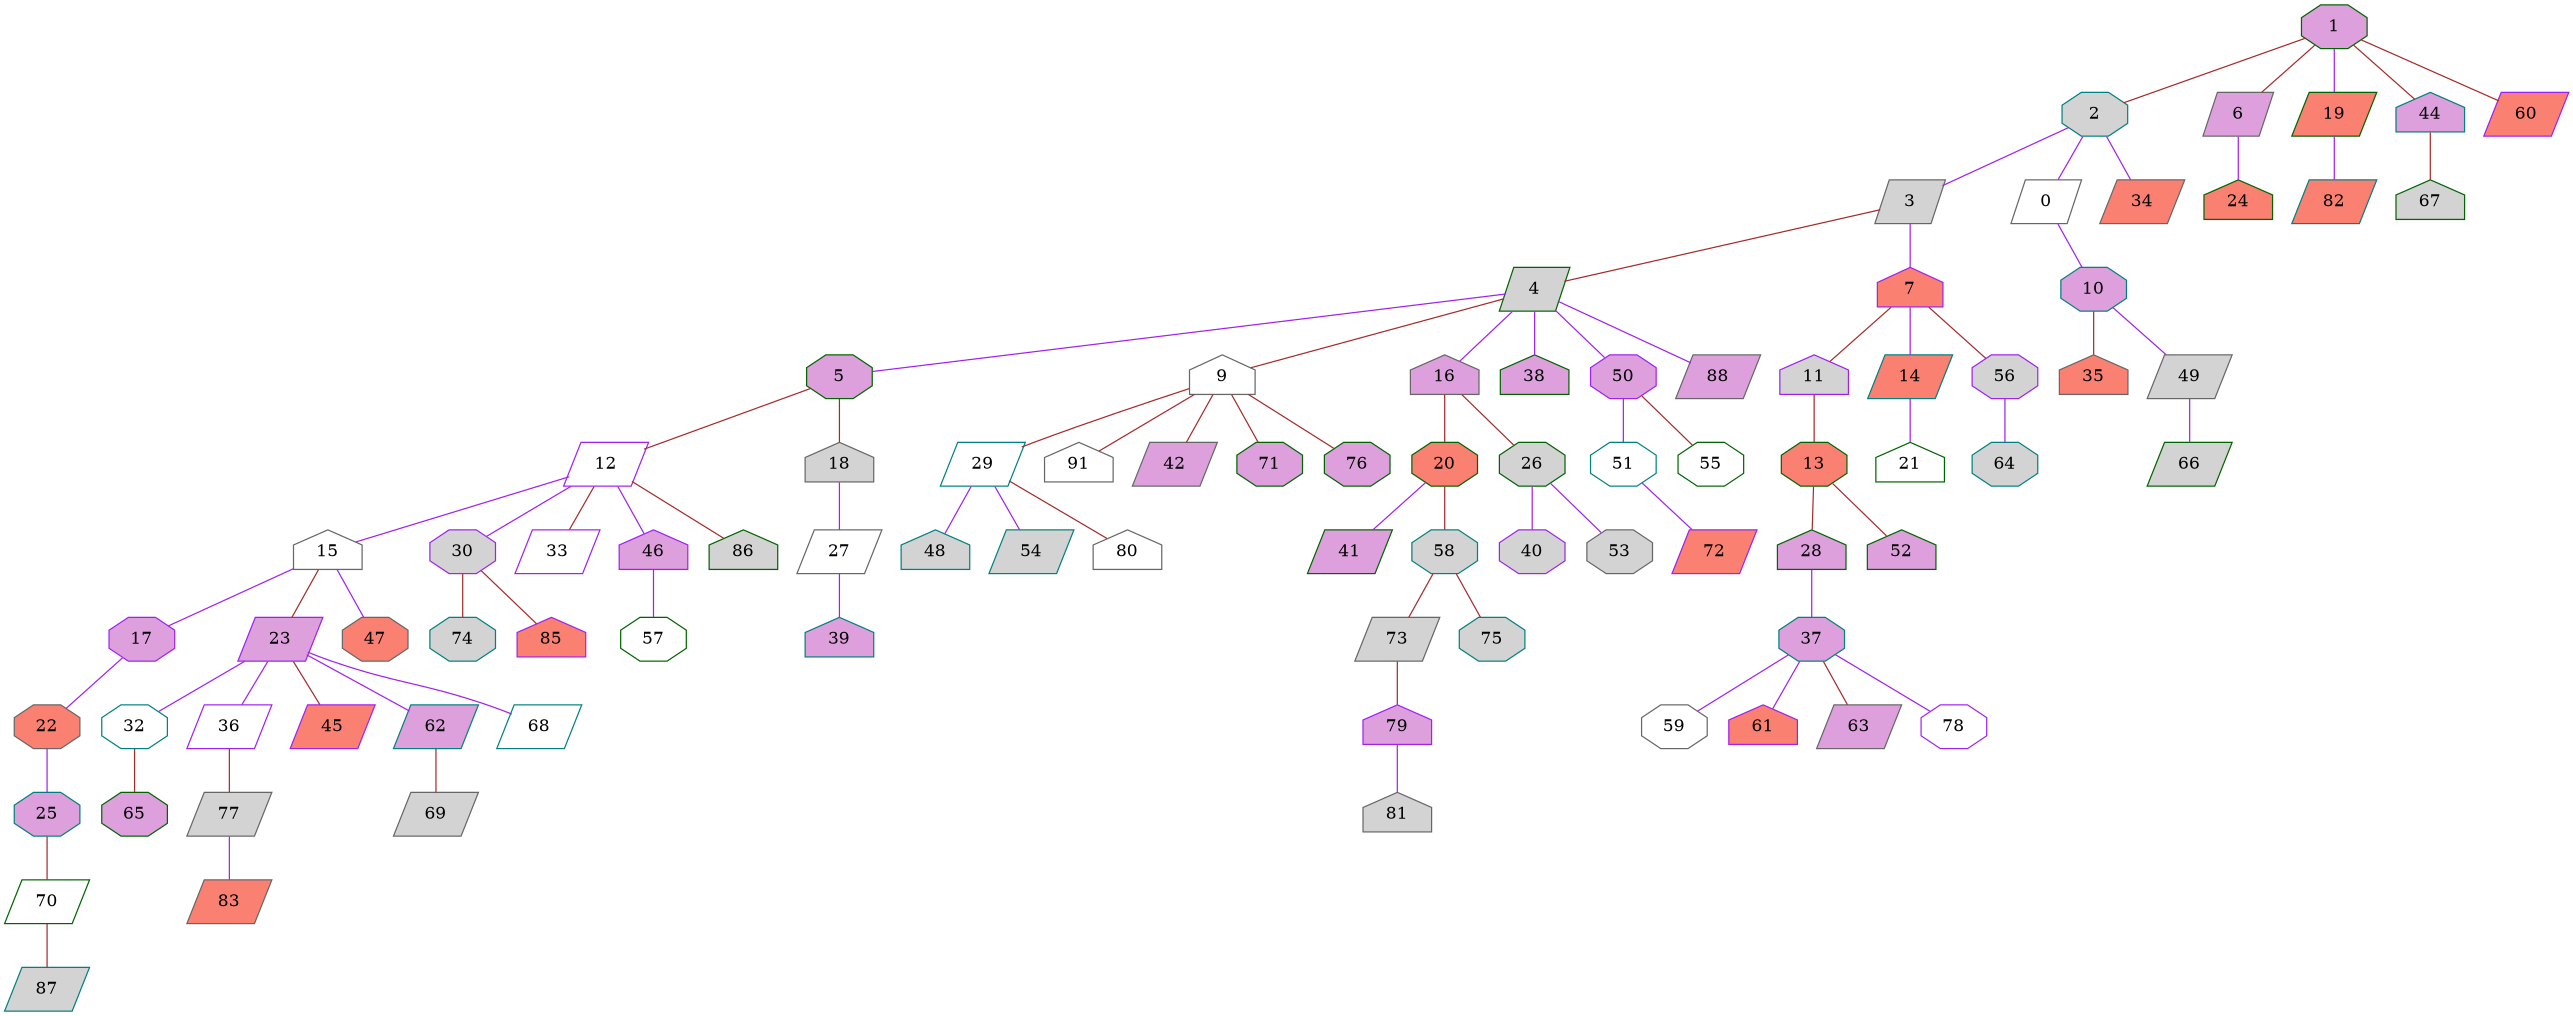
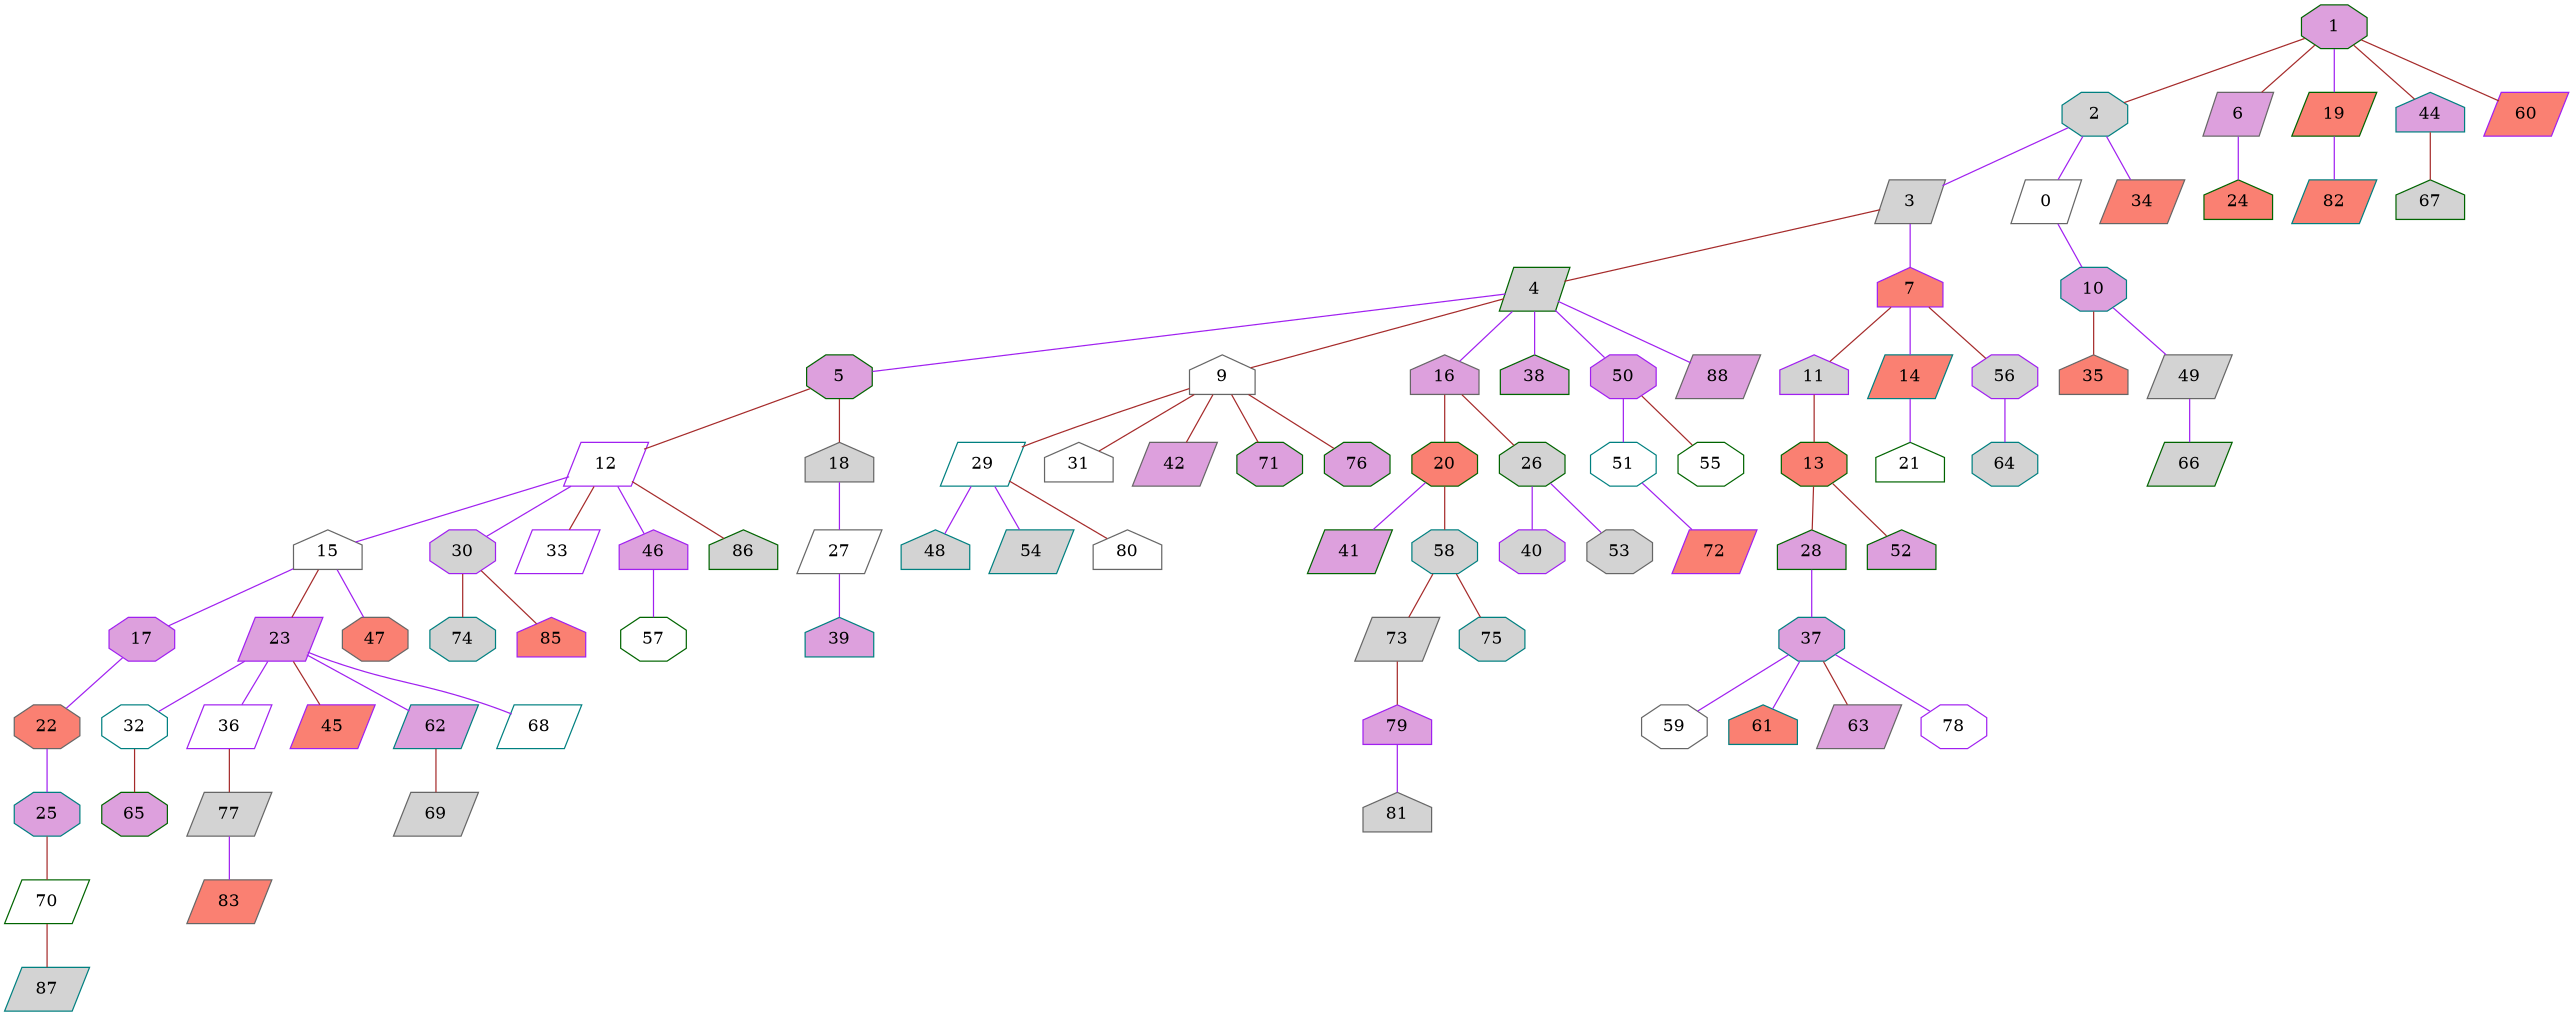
node "91": label "91" -> "31"
node "61": color purple -> teal
